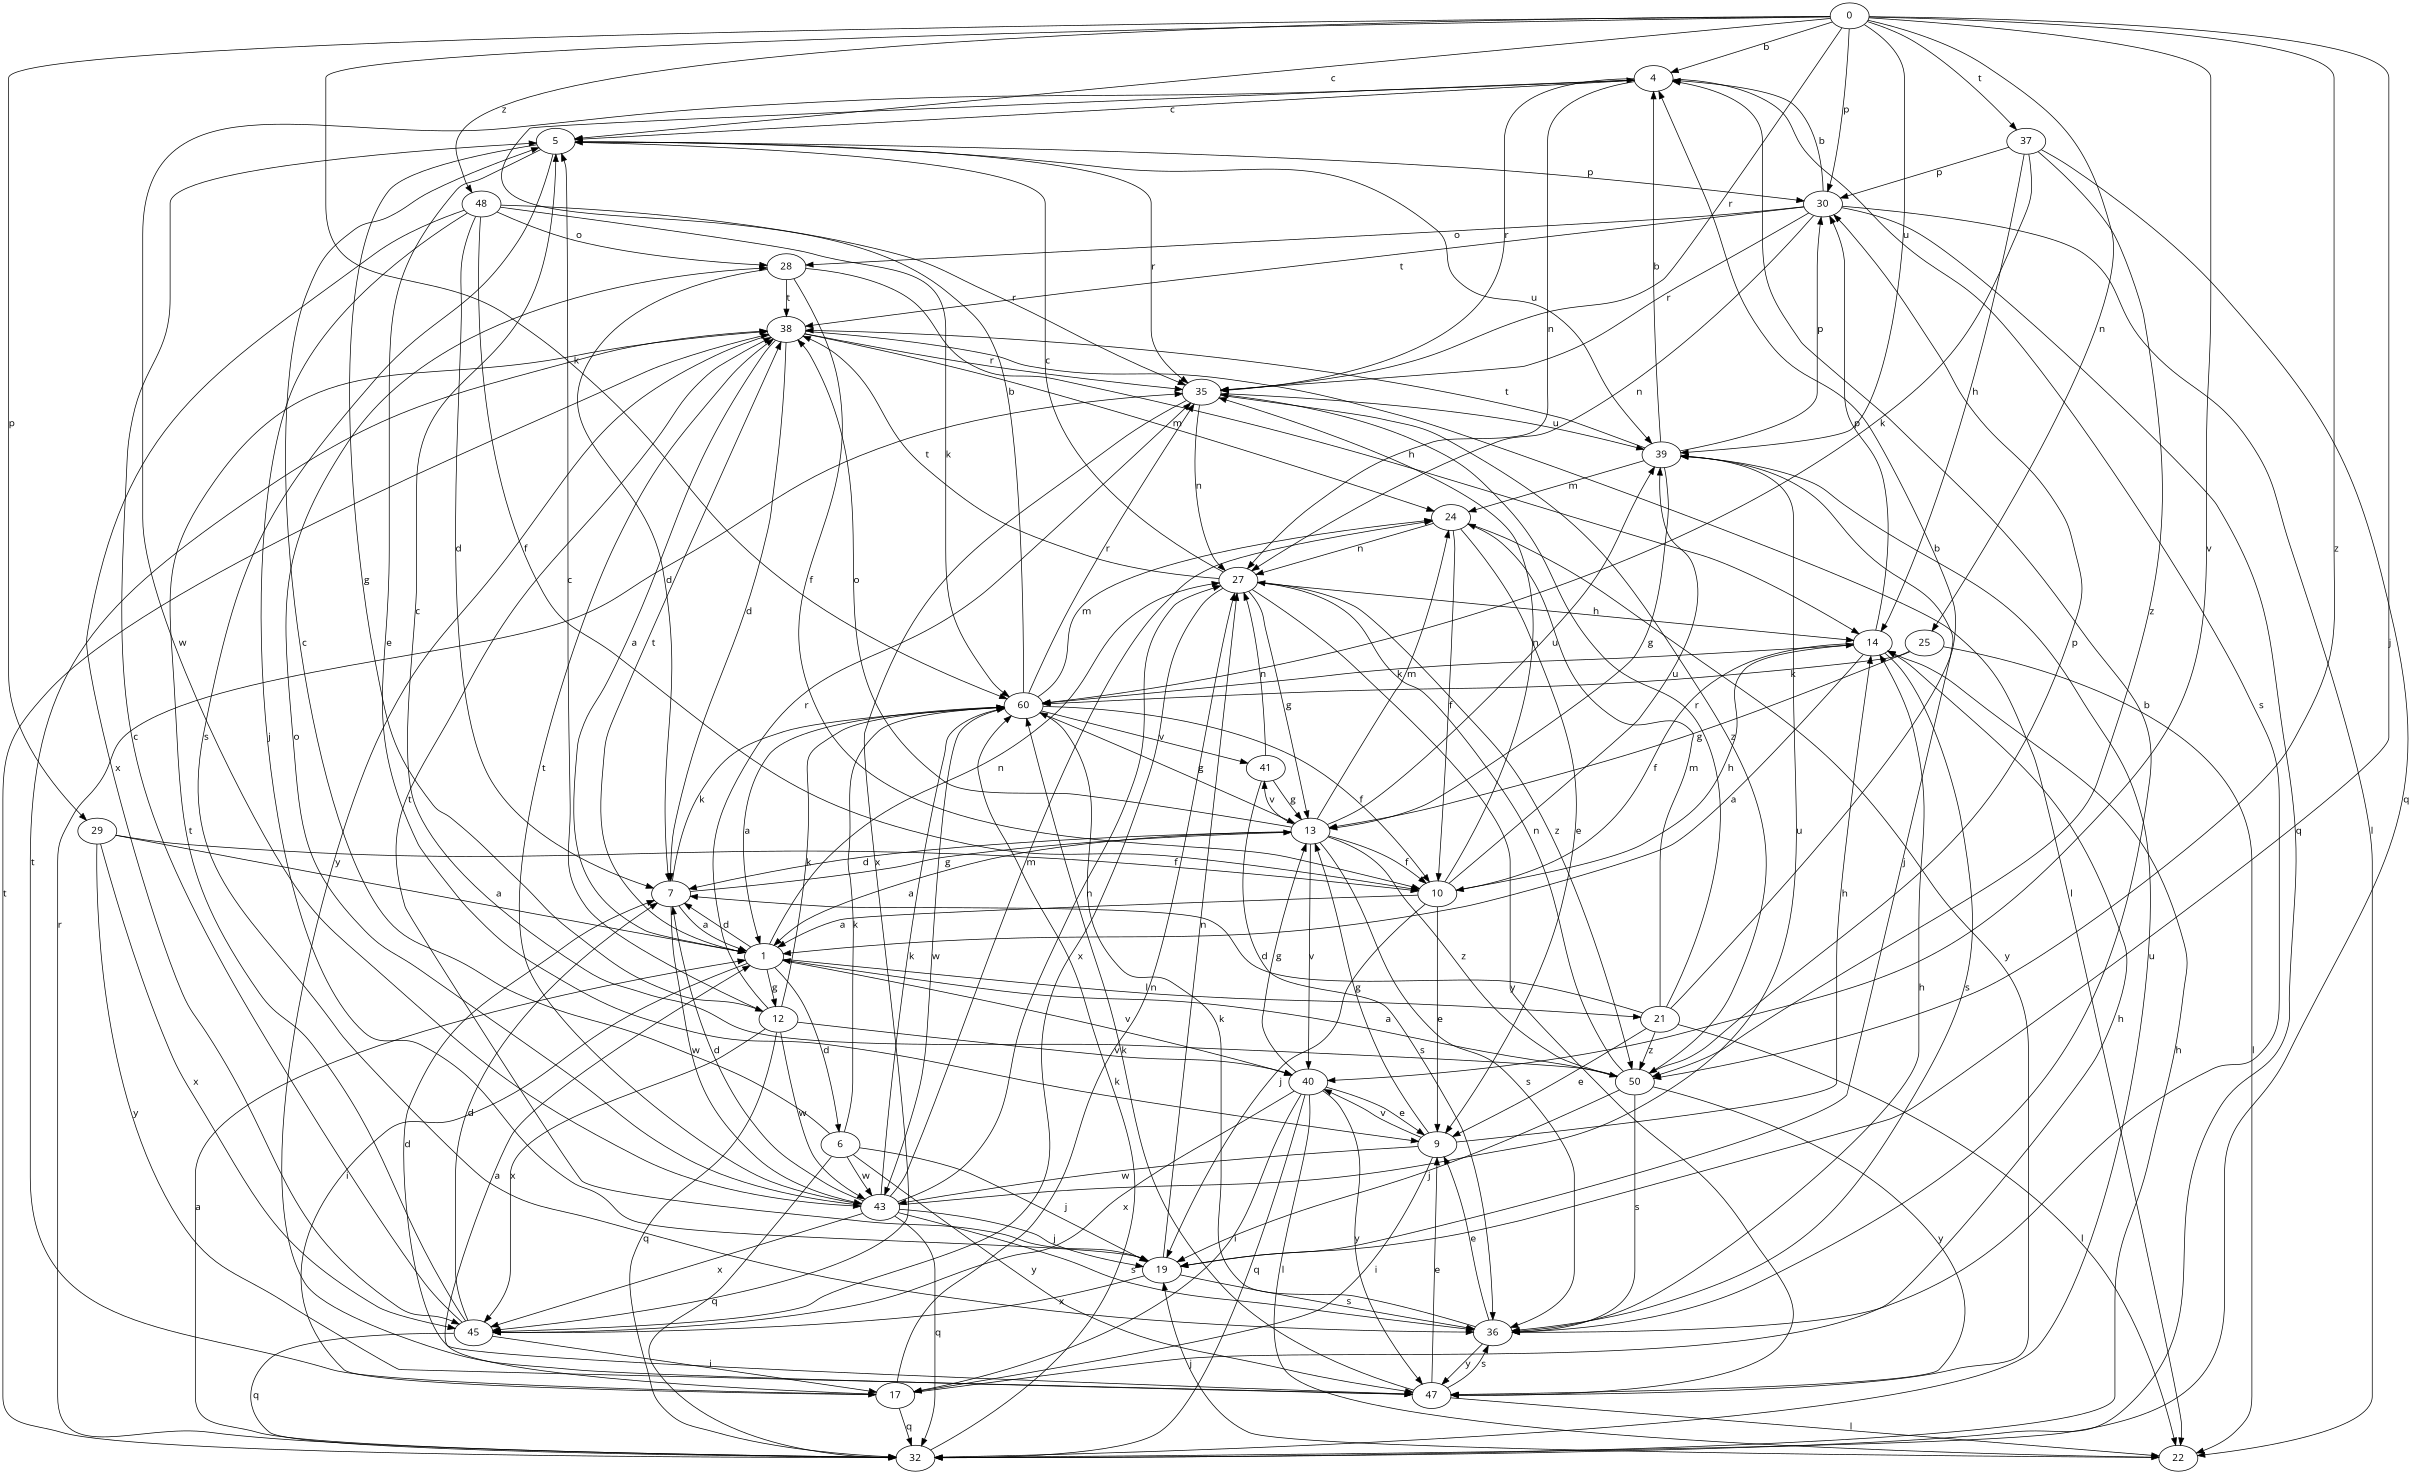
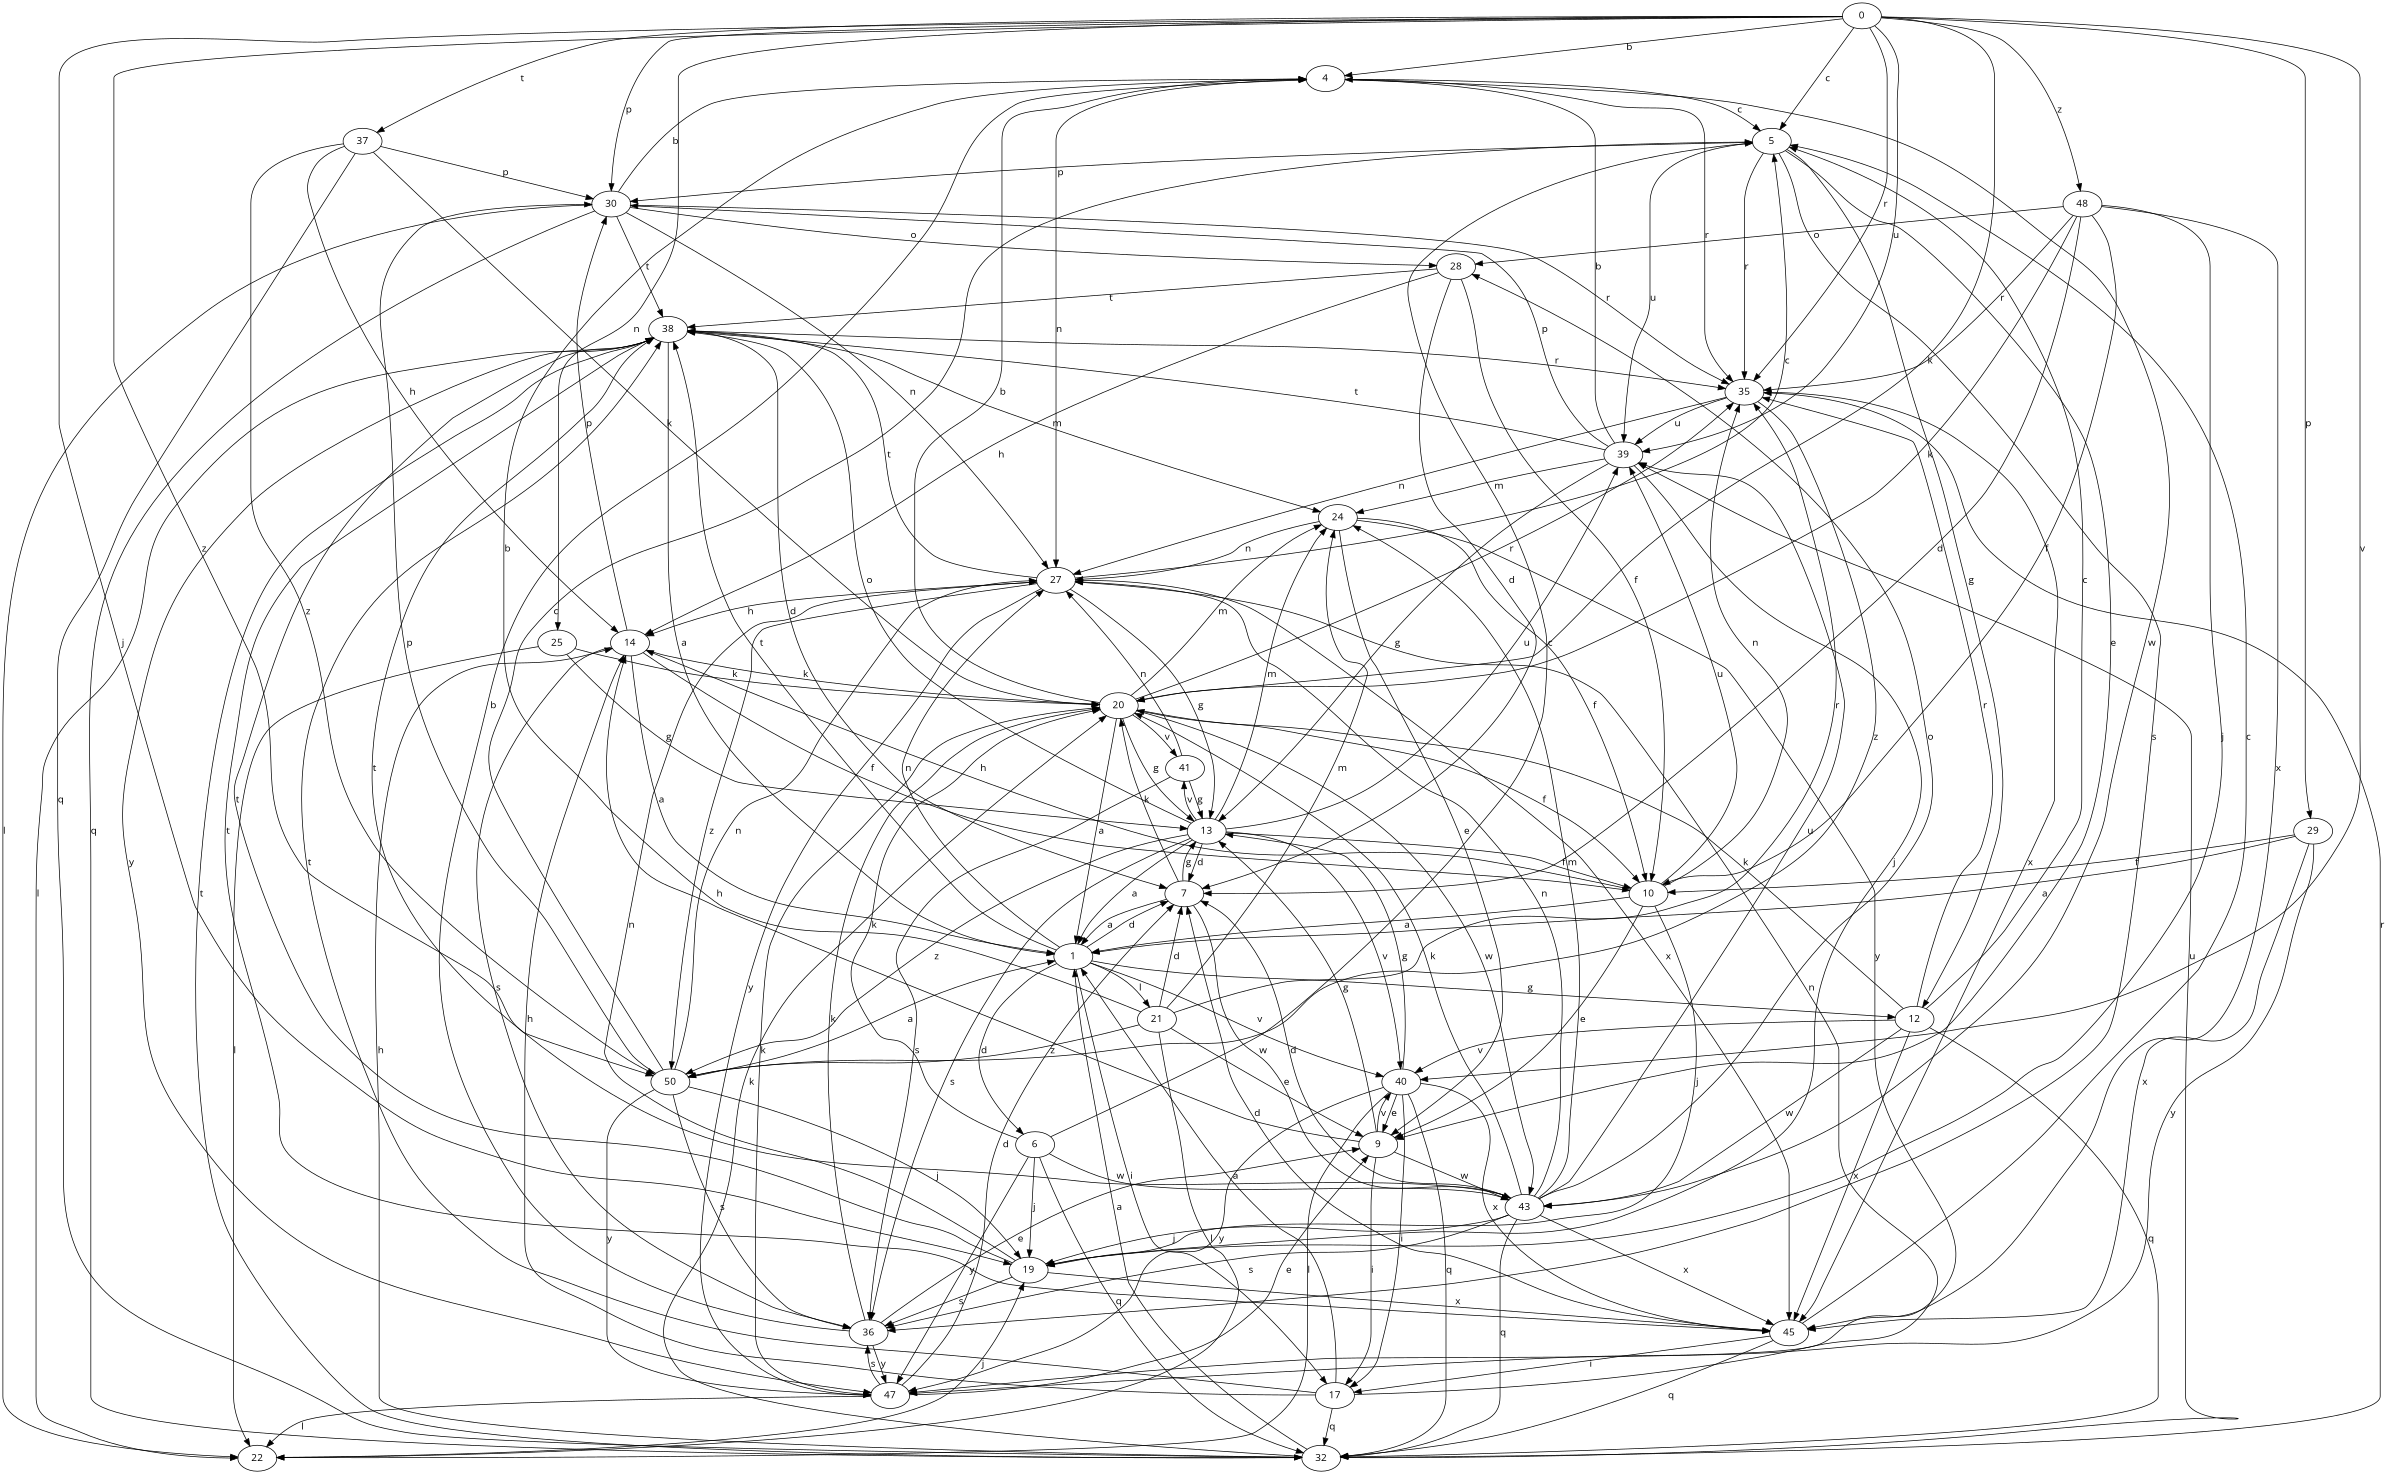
node "60": label "60" -> "20"
edge "4" -> "36": removed, label "s"
edge "36" -> "14": removed, label "h"
